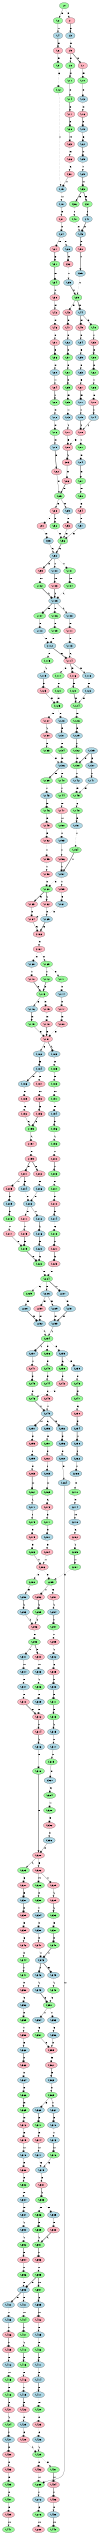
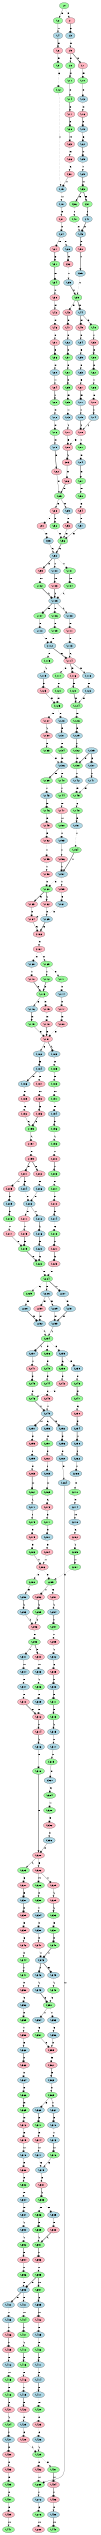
edge "S1" -> "S3": arrowhead normal -> box
edge "S402" -> "S405": arrowhead normal -> box
